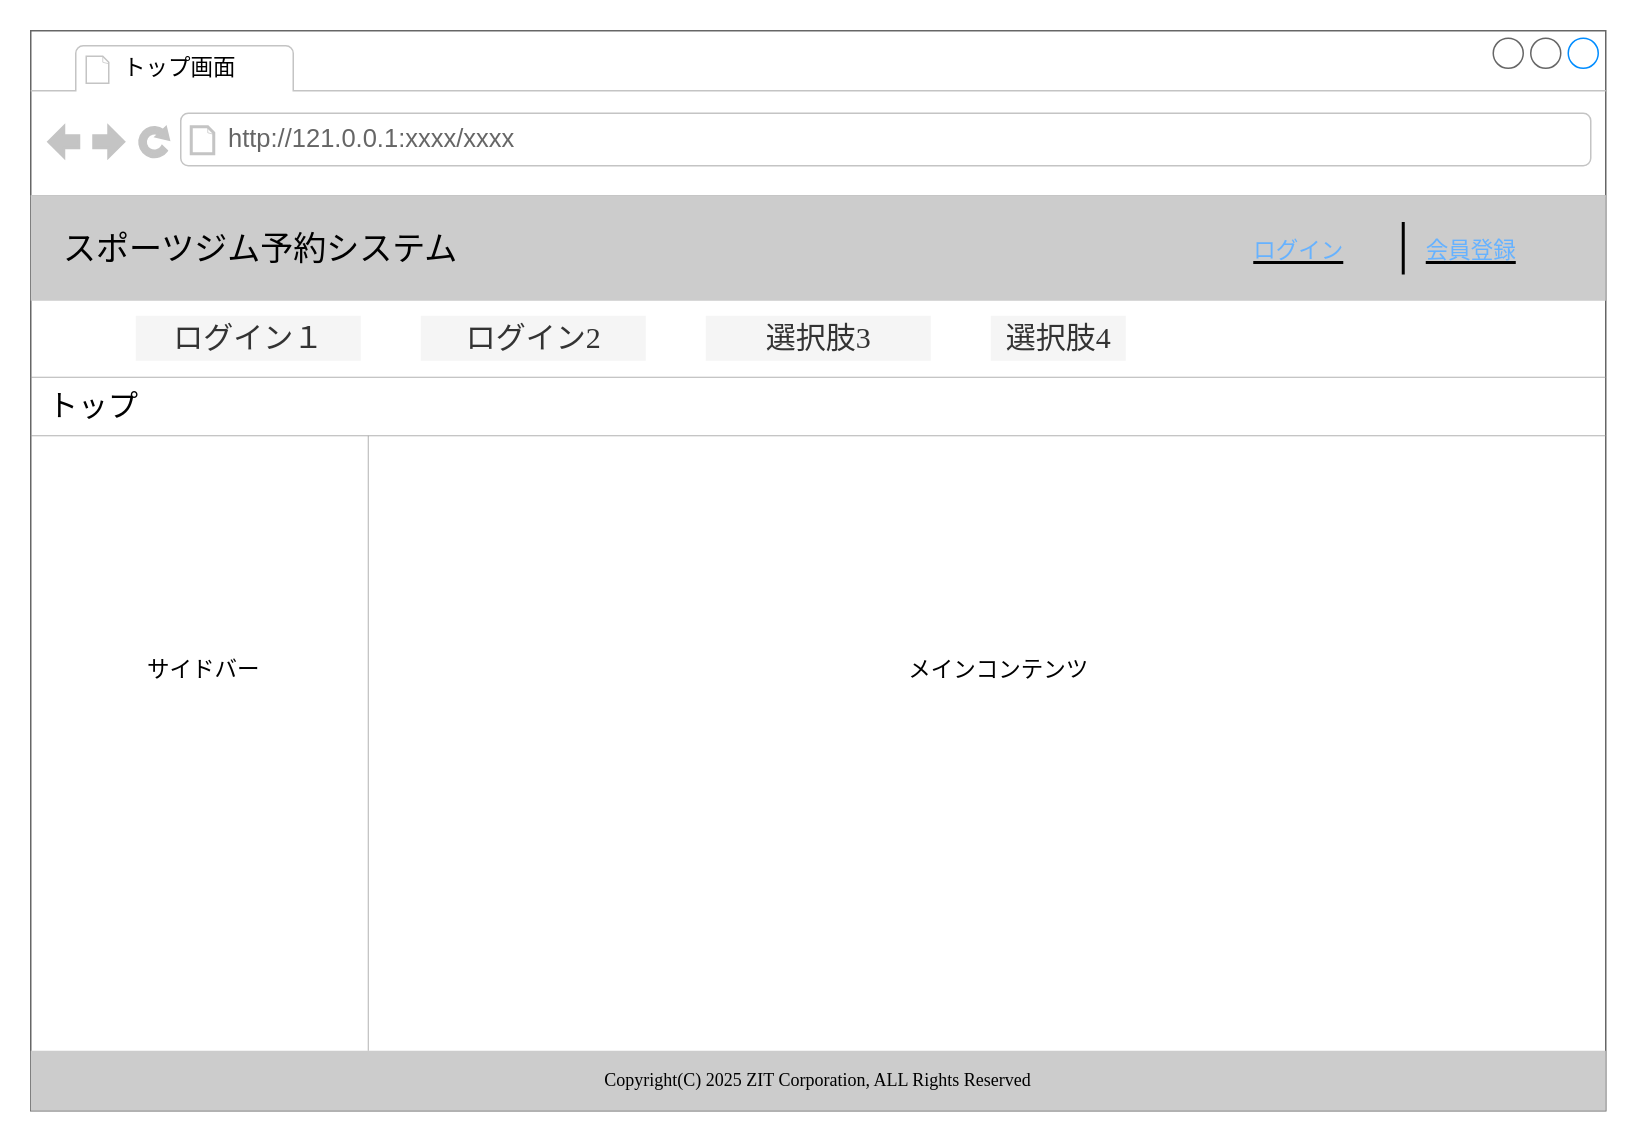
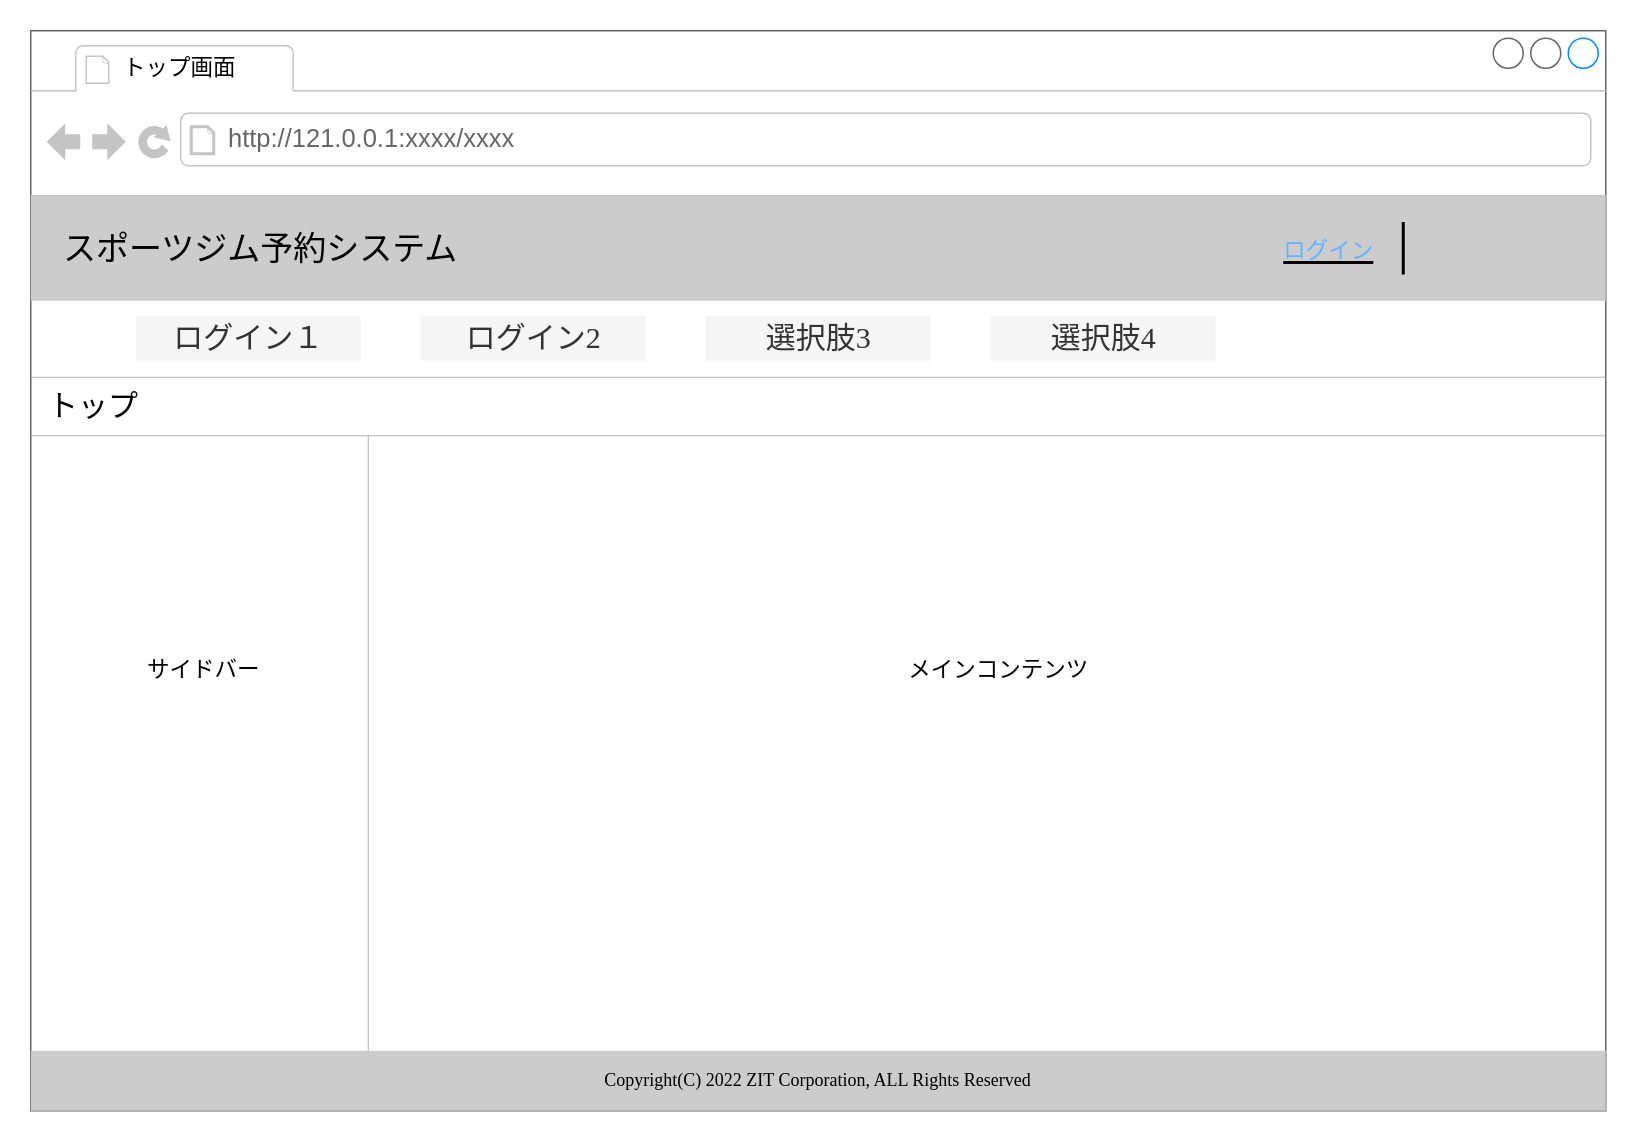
node "ログイン": moved (1298, 248) -> (1328, 248)
node "会員登録": removed
node "選択肢4": size 135x45 -> 225x45
node "Copyright(C) 2025 ZIT Corporation, ALL Rights Reserved": label "Copyright(C) 2025 ZIT Corporation, ALL Rights Reserved" -> "Copyright(C) 2022 ZIT Corporation, ALL Rights Reserved"
